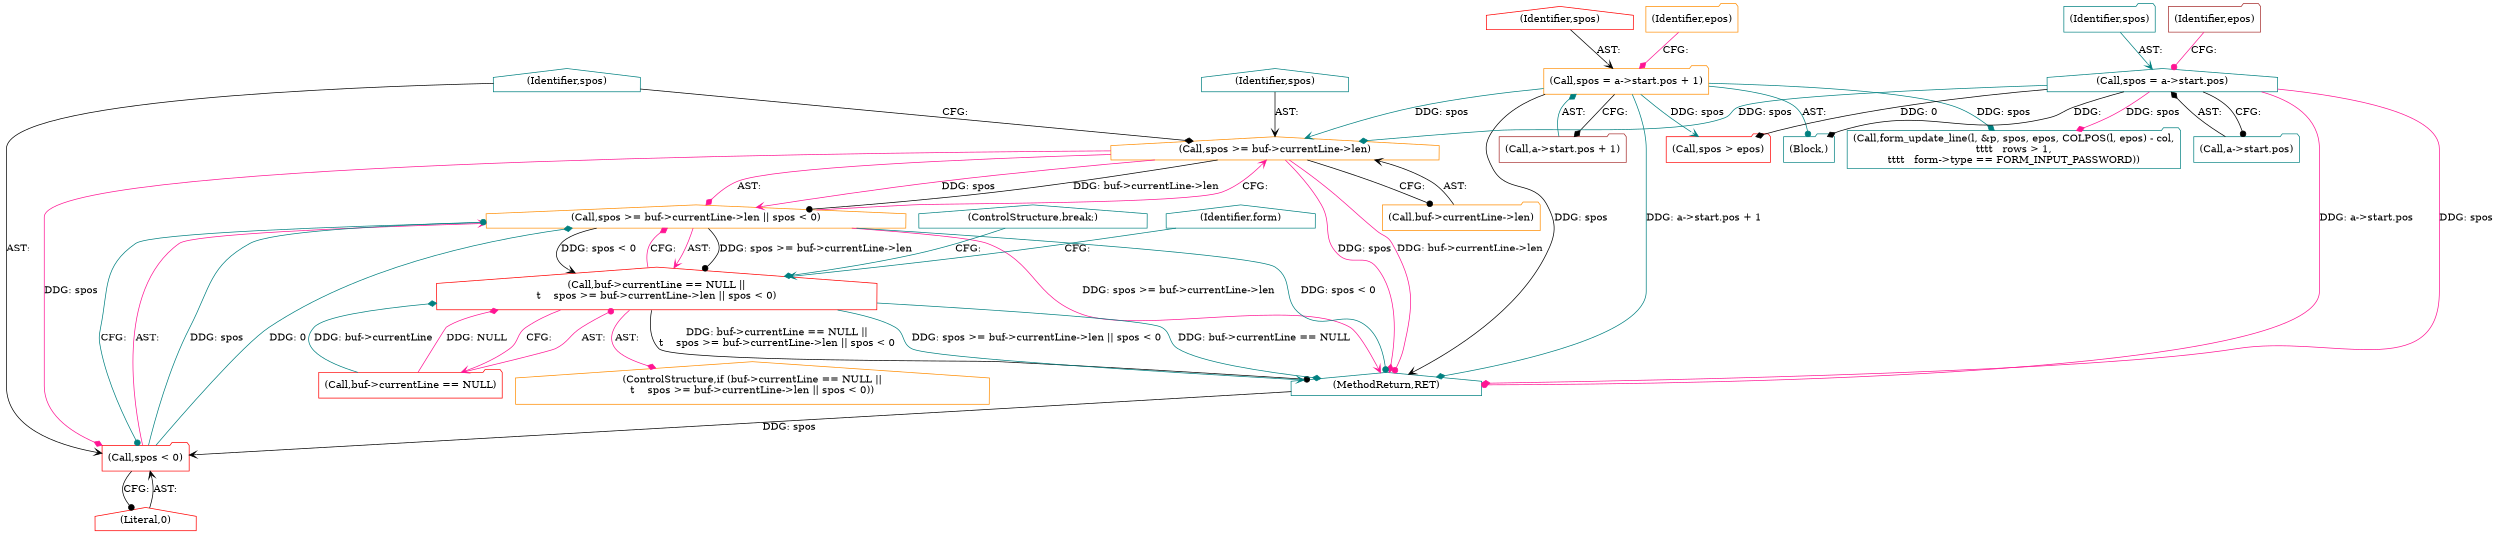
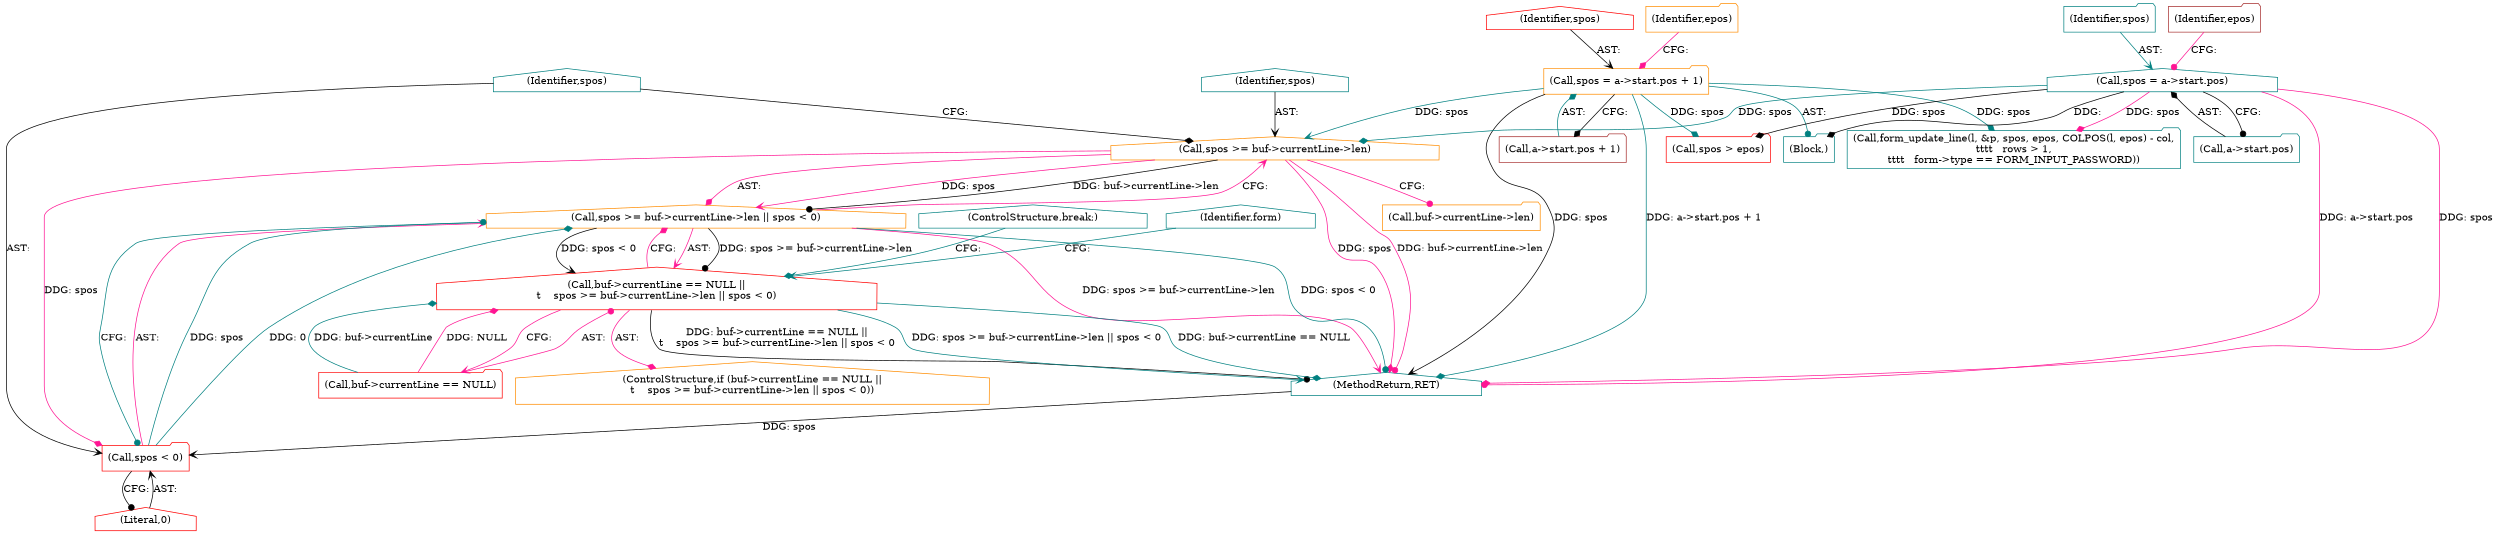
edge "(Call,spos = a->start.pos)" -> "(Call,spos > epos)": label "DDG: 0" -> "DDG: spos"
edge "(Call,spos = a->start.pos + 1)" -> "(Call,spos > epos)": arrowhead vee -> diamond
edge "(Call,buf->currentLine->len)" -> "(Call,spos >= buf->currentLine->len)": removed, label "AST:"
edge "(Call,spos >= buf->currentLine->len)" -> "(Call,buf->currentLine->len)": color black -> deeppink
